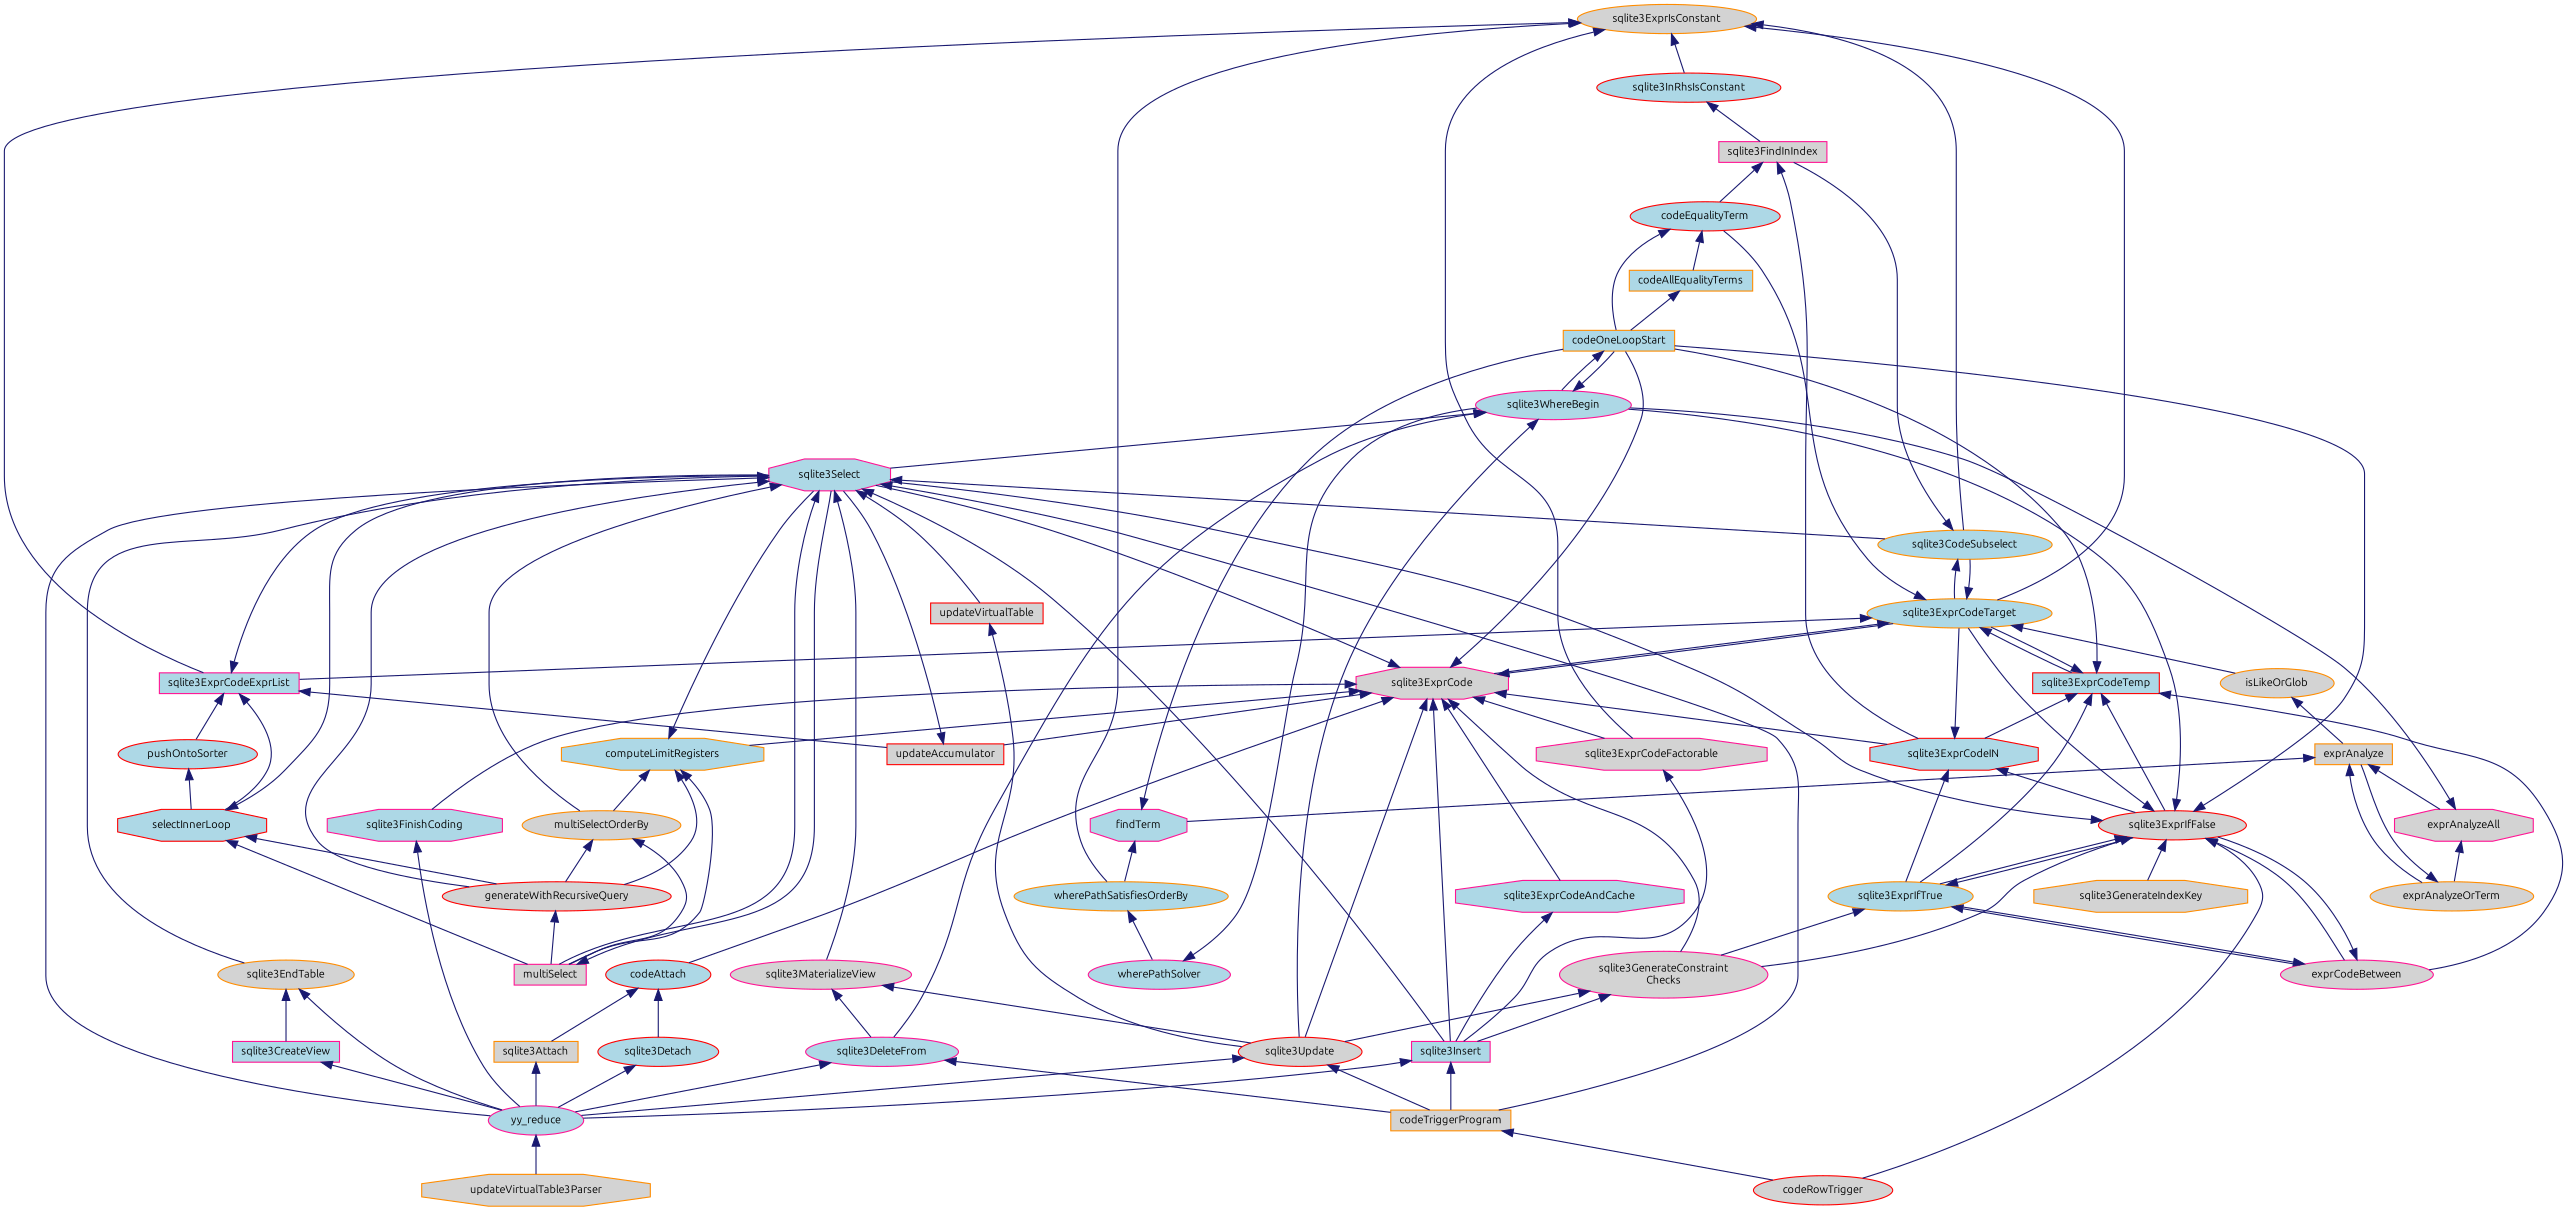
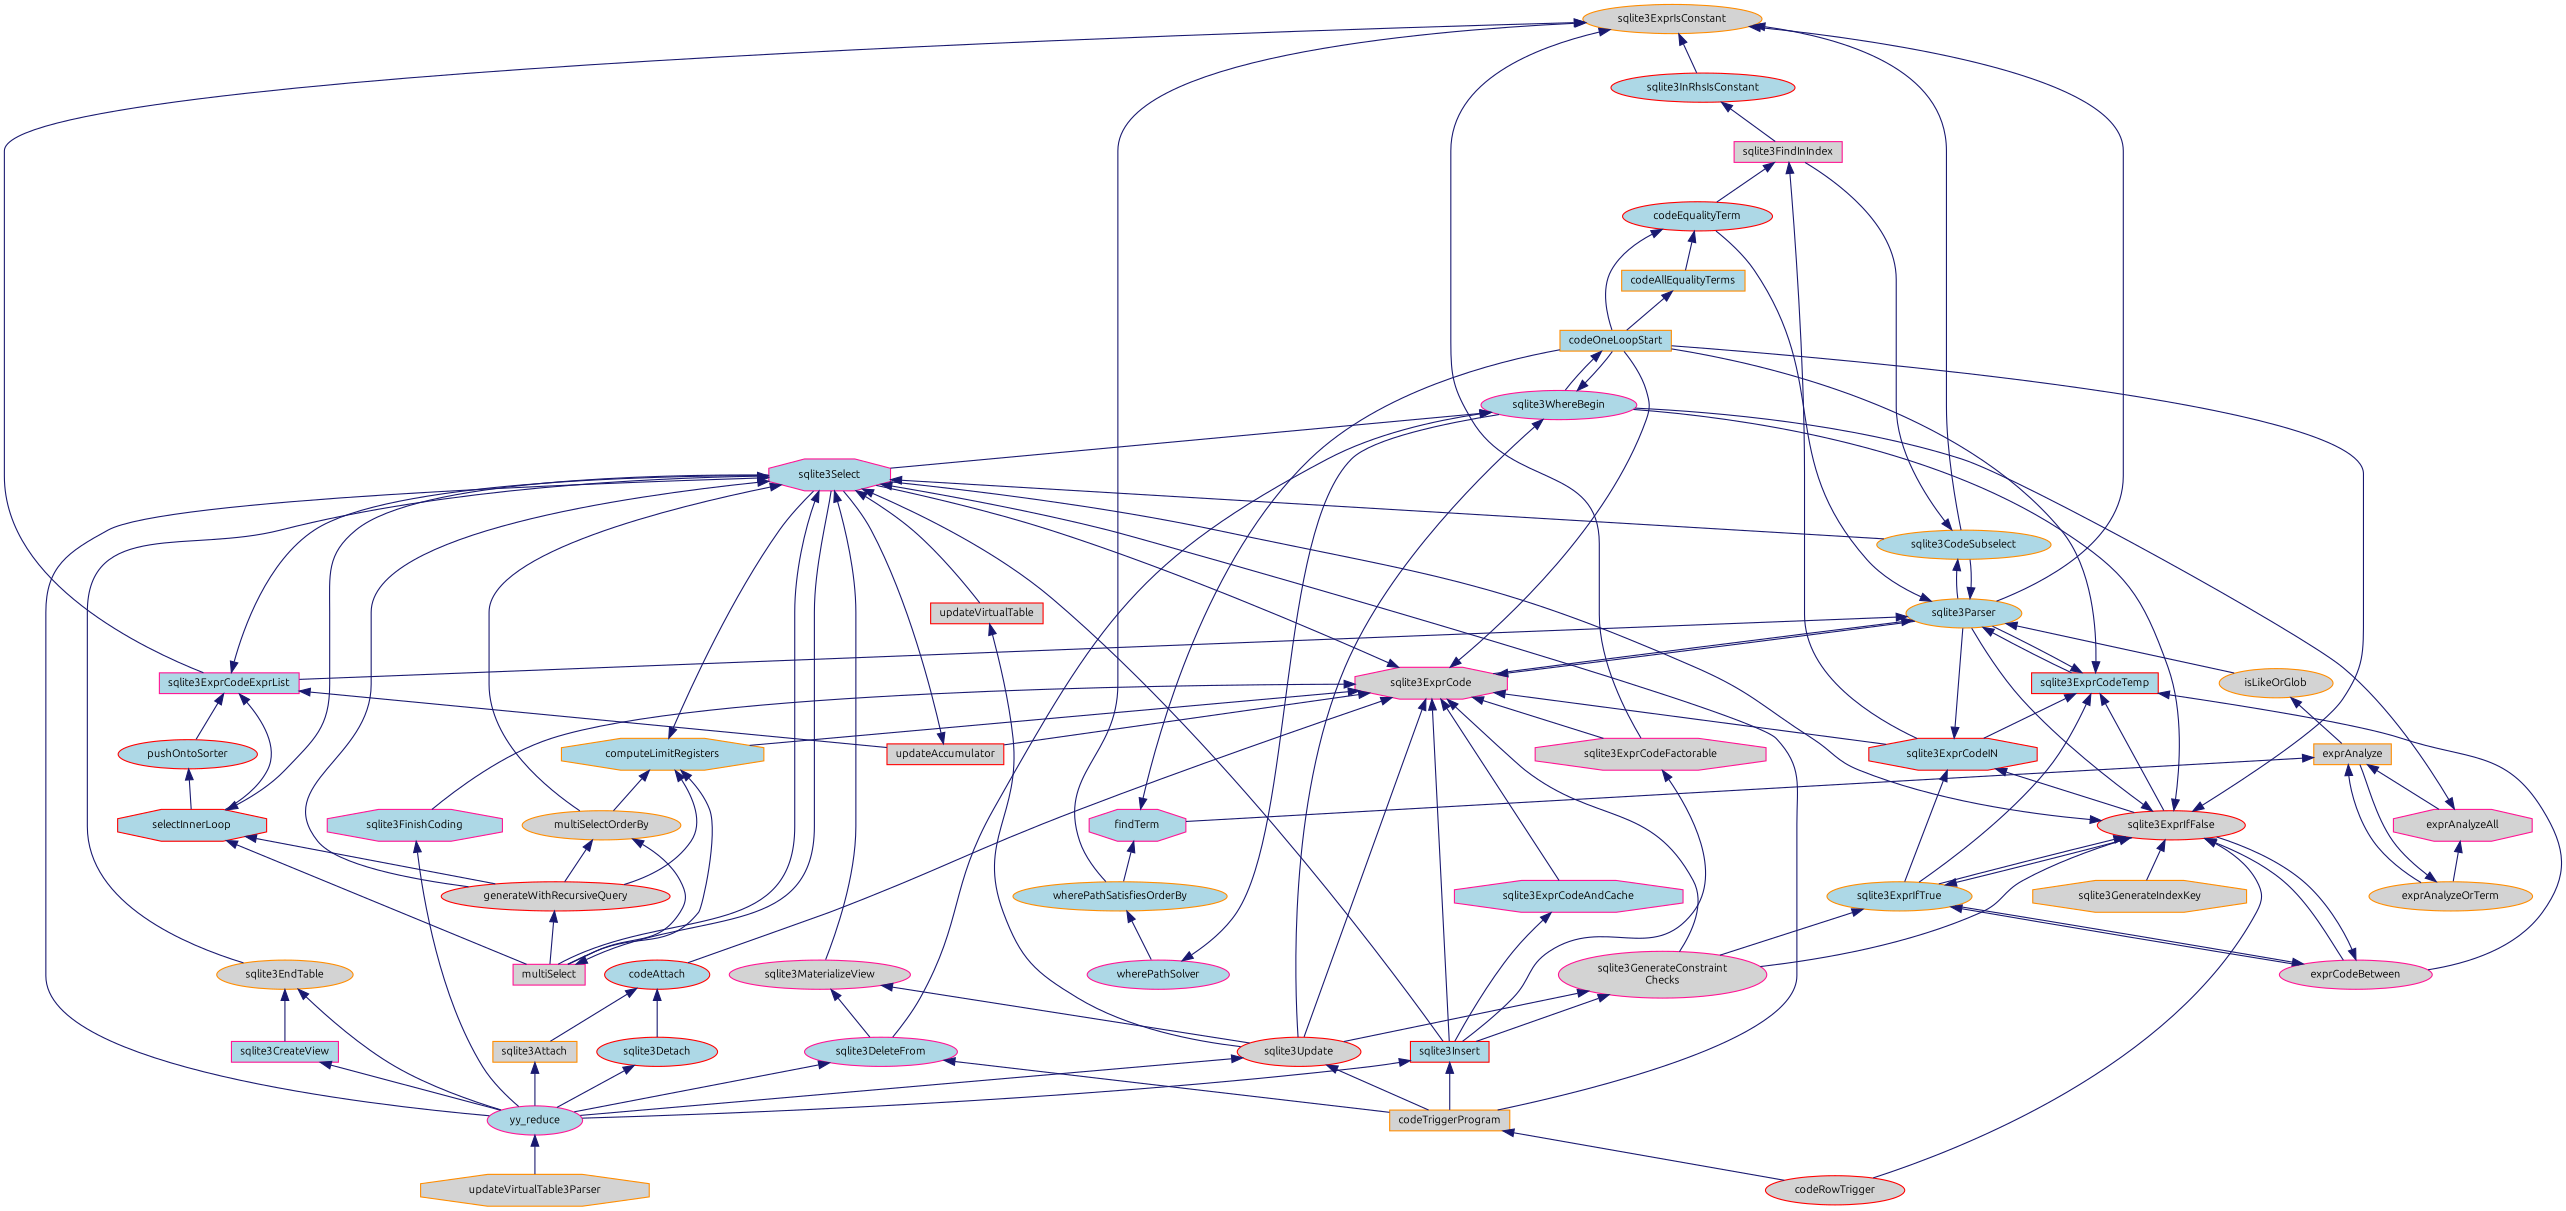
node "sqlite3ExprCodeTarget": label "sqlite3ExprCodeTarget" -> "sqlite3Parser"
node "sqlite3Insert": color deeppink -> red
